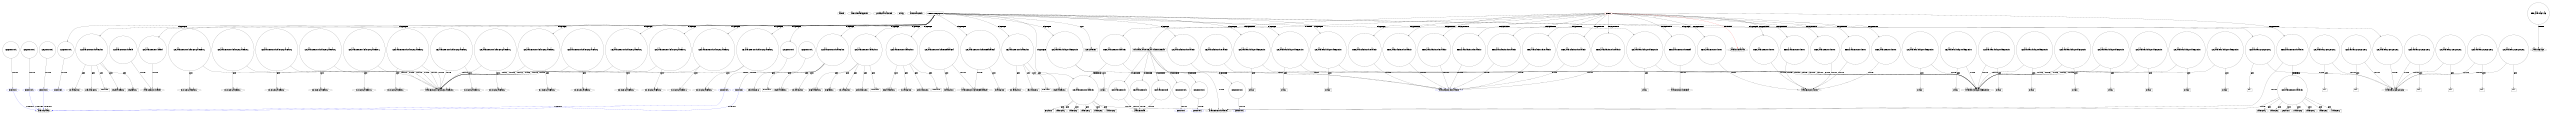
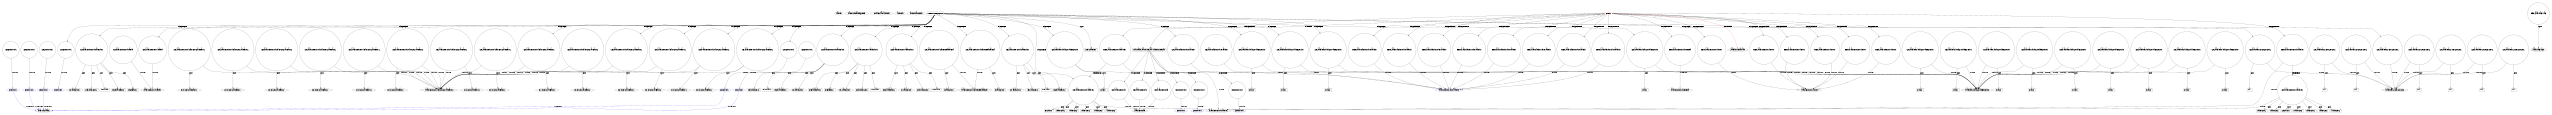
node "multiply": label "multiply" -> "patternInfo"
edge "FIELD:javafx.stage.Stage" -> "javafx.stage.Stage": label "OF_TYPE" -> "CALL"
edge "FIELD:javafx.scene.control.TextField" -> "javafx.scene.control.TextField": label "OF_TYPE" -> "OVERRIDE"
